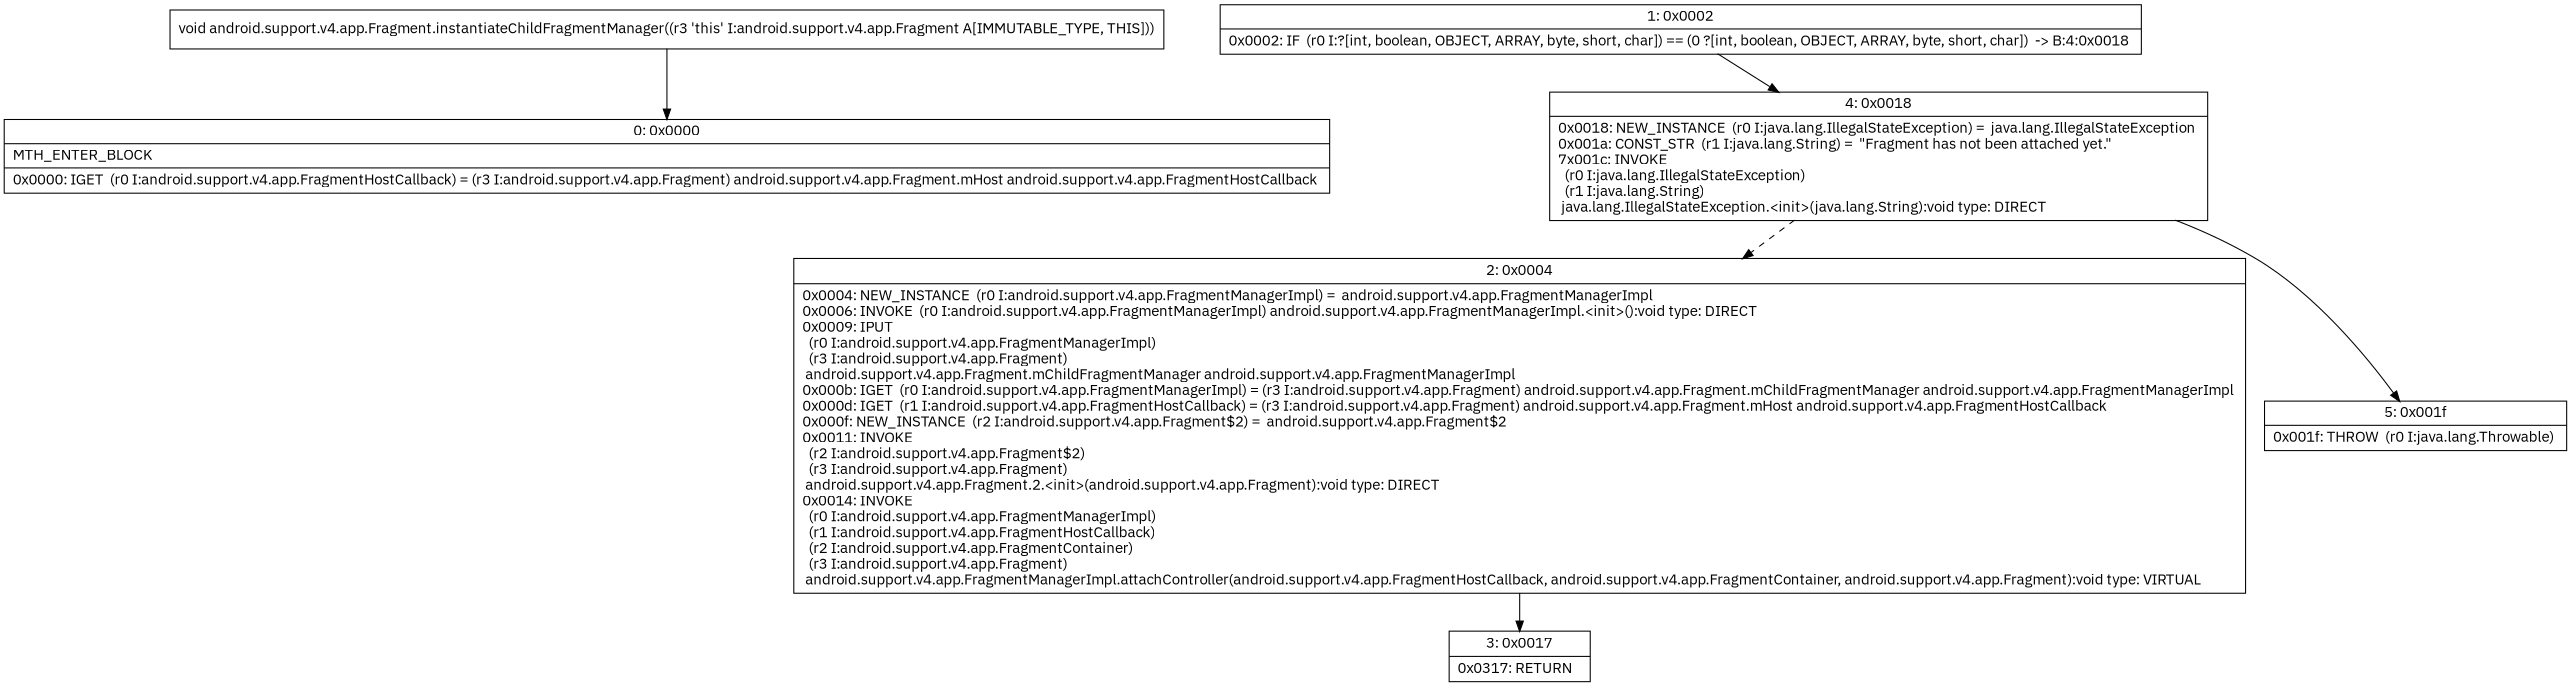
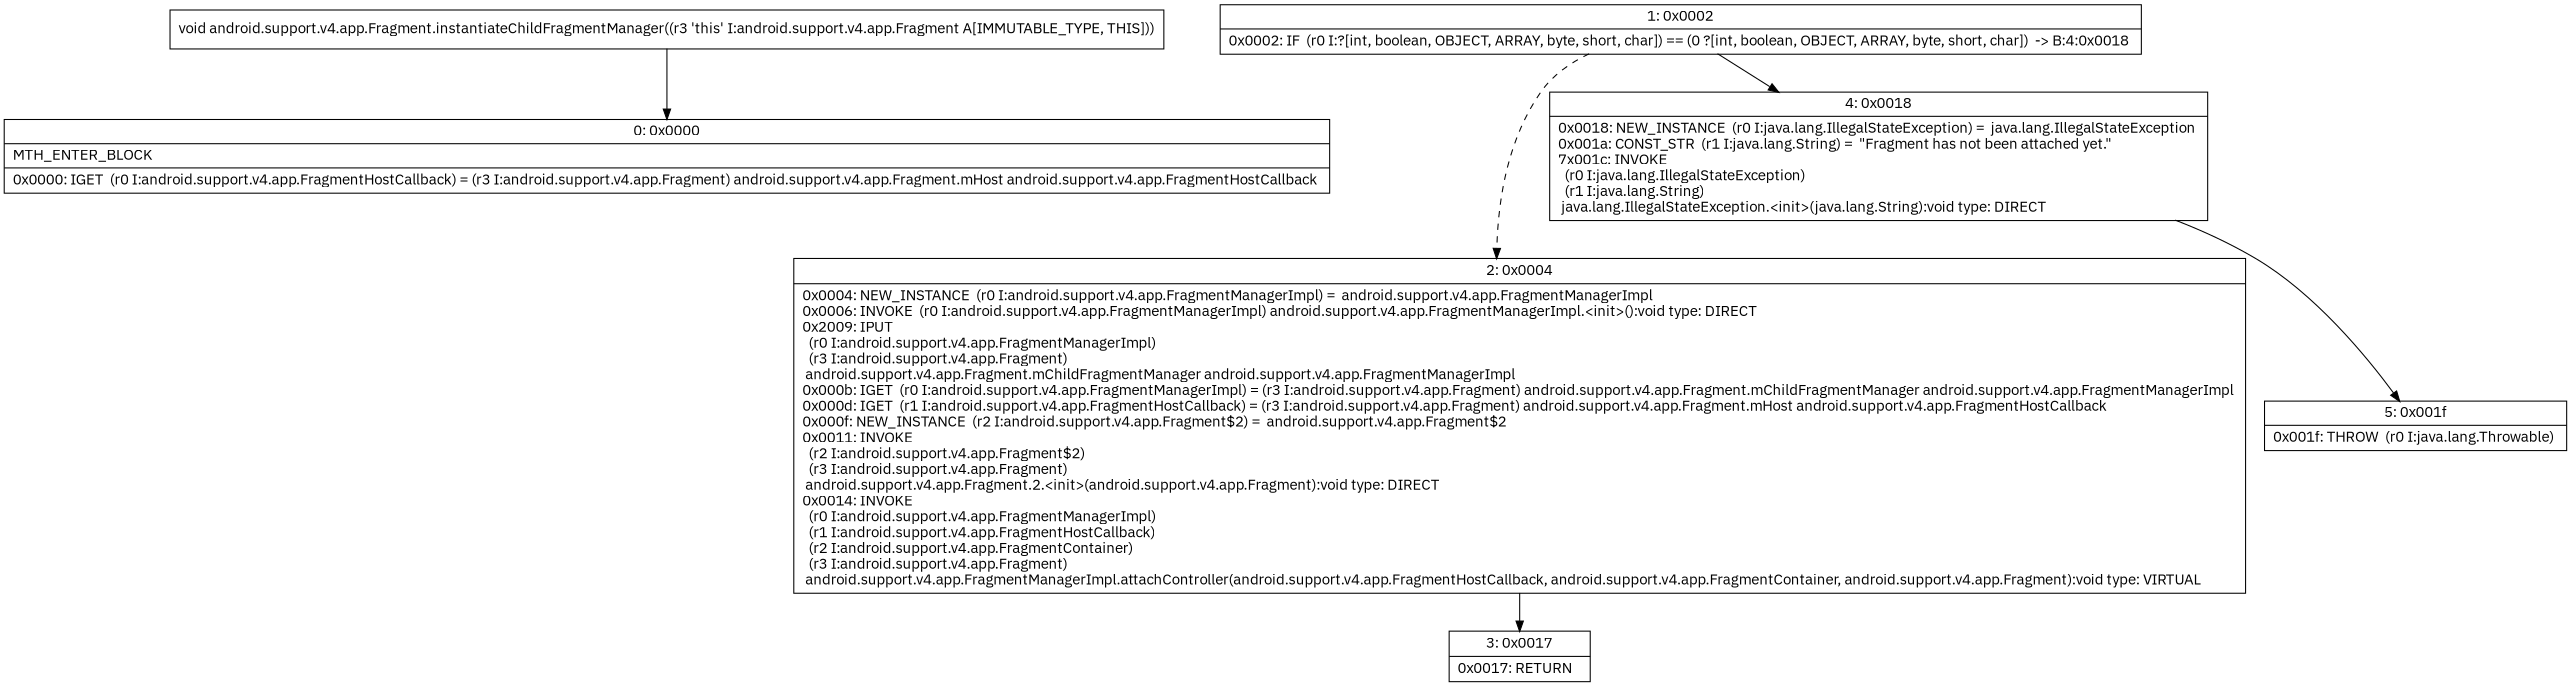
edge "4: 0x0018" -> "2: 0x0004": now "1: 0x0002" -> "2: 0x0004"
node "2: 0x0004": text "0x0009: IPUT" -> "0x2009: IPUT"
node "3: 0x0017": text "0x0317: RETURN" -> "0x0017: RETURN"
